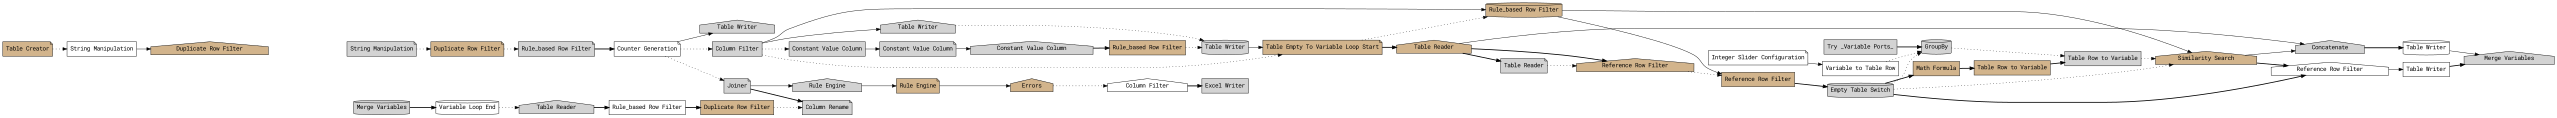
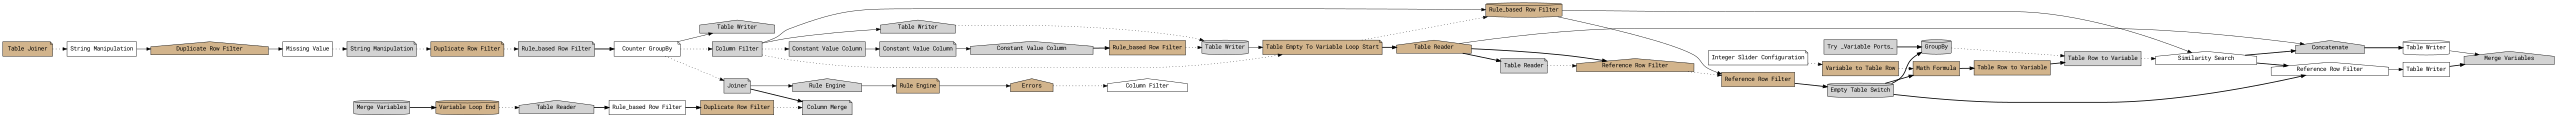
node "Table Creator": label "Table Creator" -> "Table Joiner"
node "Missing Value": added
node "Counter Generation": label "Counter Generation" -> "Counter GroupBy"
edge "Similarity Search" -> "Concatenate": style solid -> bold
edge "Variable to Table Row" -> "GroupBy": now "Variable to Table Row" -> "Math Formula"
node "Similarity Search": fillcolor tan -> white
edge "Integer Slider Configuration" -> "Variable to Table Row": style solid -> dotted
node "Variable to Table Row": fillcolor white -> tan
edge "Empty Table Switch" -> "GroupBy": style dotted -> bold
edge "Empty Table Switch" -> "Similarity Search": removed
node "Excel Writer": removed
node "Variable Loop End": fillcolor white -> tan
node "Column Rename": label "Column Rename" -> "Column Merge"
